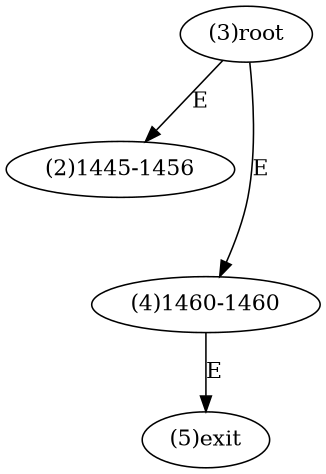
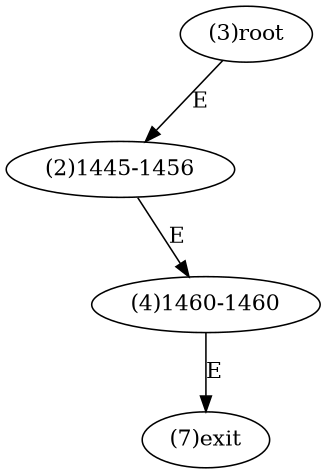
edge "(3)root" -> "(4)1460-1460": now "(2)1445-1456" -> "(4)1460-1460"
node "(5)exit": label "(5)exit" -> "(7)exit"
